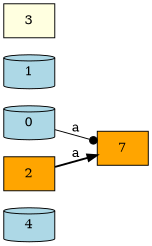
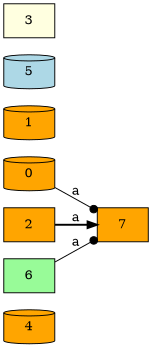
node "5": added
node "1": fillcolor lightblue -> orange
node "0": fillcolor lightblue -> orange
node "4": fillcolor lightblue -> orange
node "6": added
